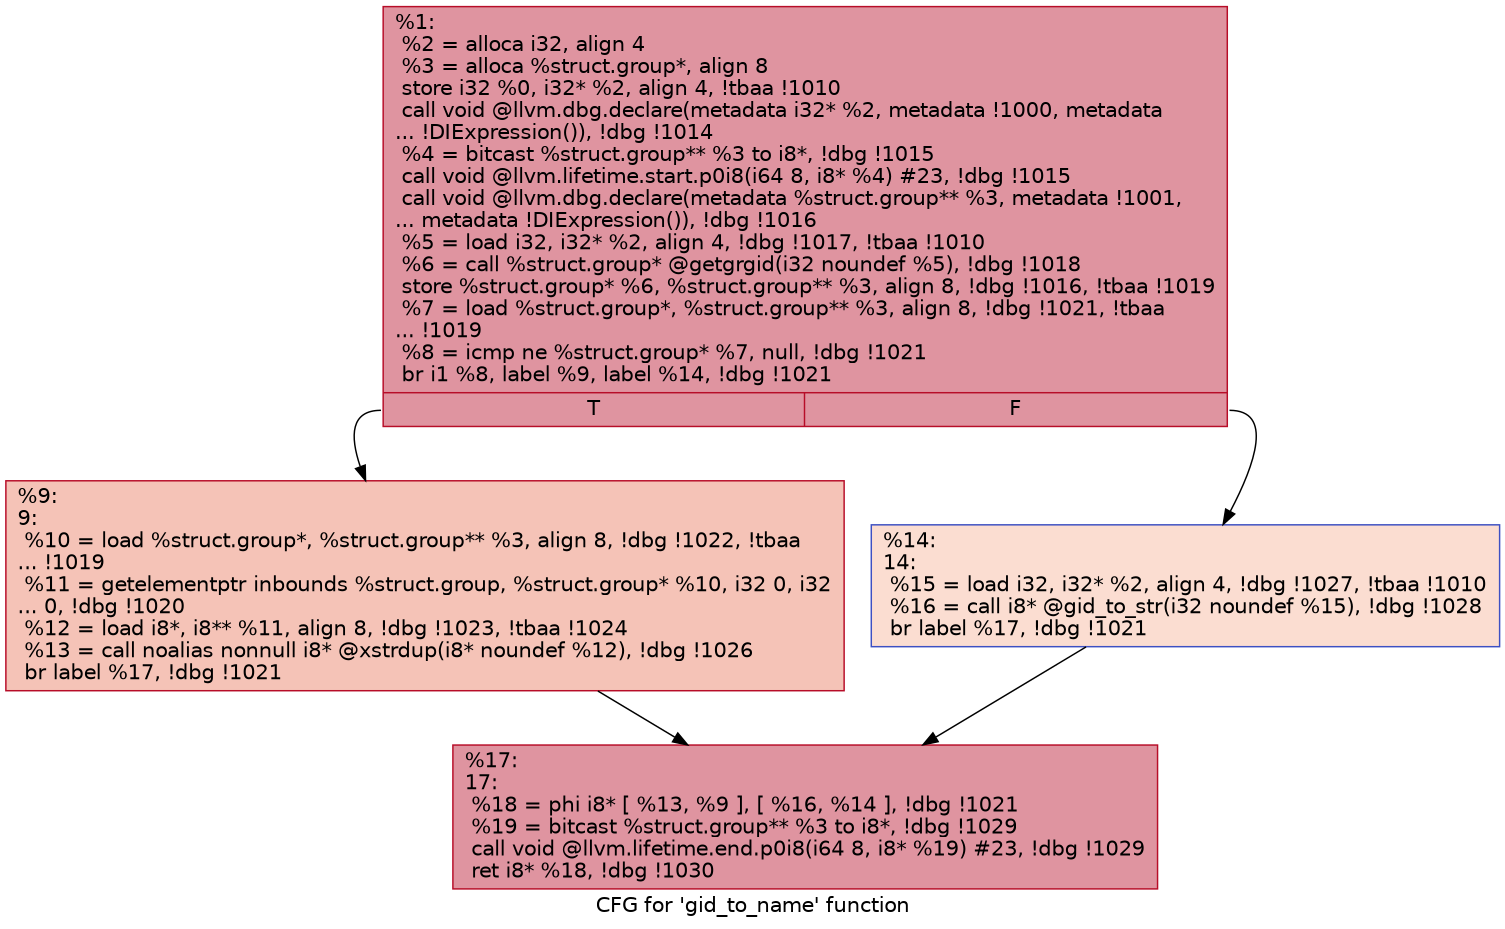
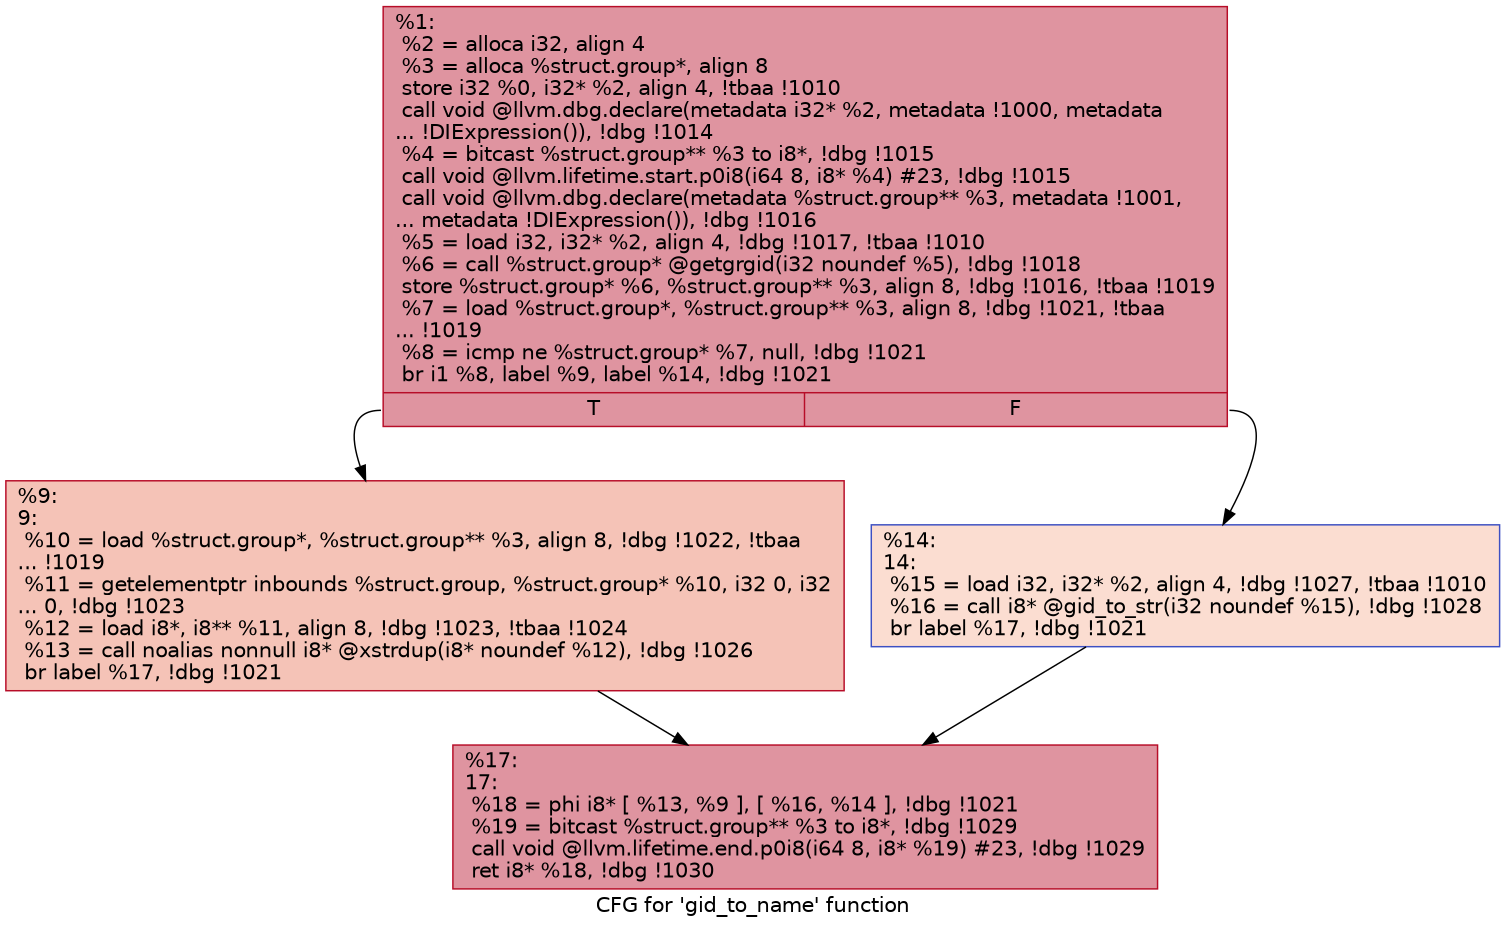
node "%9:": text "... 0, !dbg !1020" -> "... 0, !dbg !1023"
